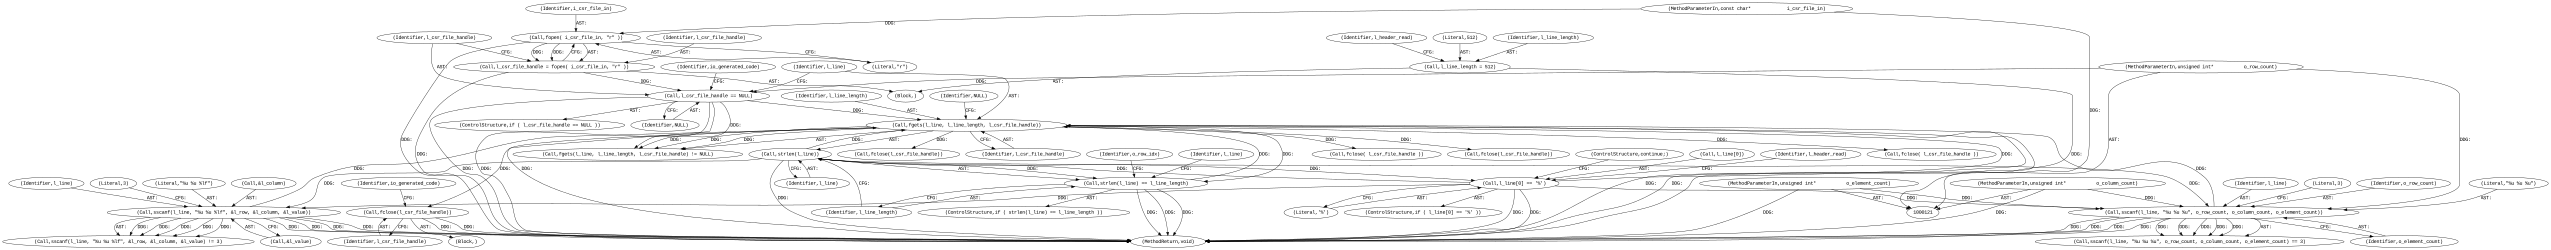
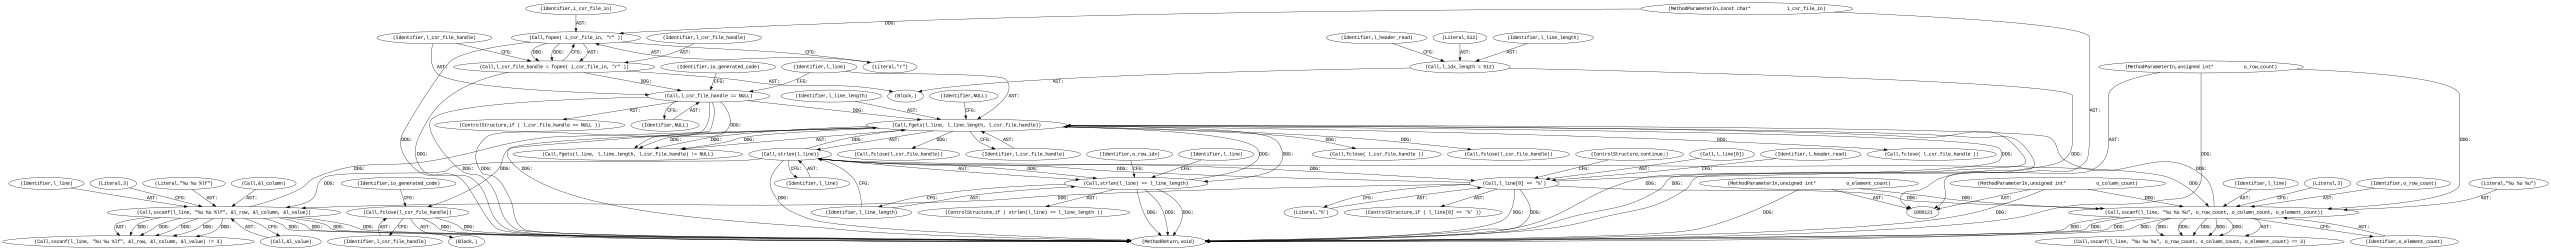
node "(Call,l_line_length = 512)": label "(Call,l_line_length = 512)" -> "(Call,l_idx_length = 512)"
edge "(MethodParameterIn,unsigned int*           o_row_count)" -> "(Call,l_csr_file_handle == NULL)": now "(MethodParameterIn,unsigned int*           o_row_count)" -> "(MethodReturn,void)"
edge "(MethodParameterIn,const char*             i_csr_file_in)" -> "1000121": label "DDG: " -> "AST: "
